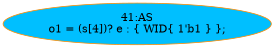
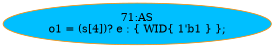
node "41:AS o1 = (s[4])? e : { WID{ 1'b1 } };": label "41:AS o1 = (s[4])? e : { WID{ 1'b1 } };" -> "71:AS o1 = (s[4])? e : { WID{ 1'b1 } };"
